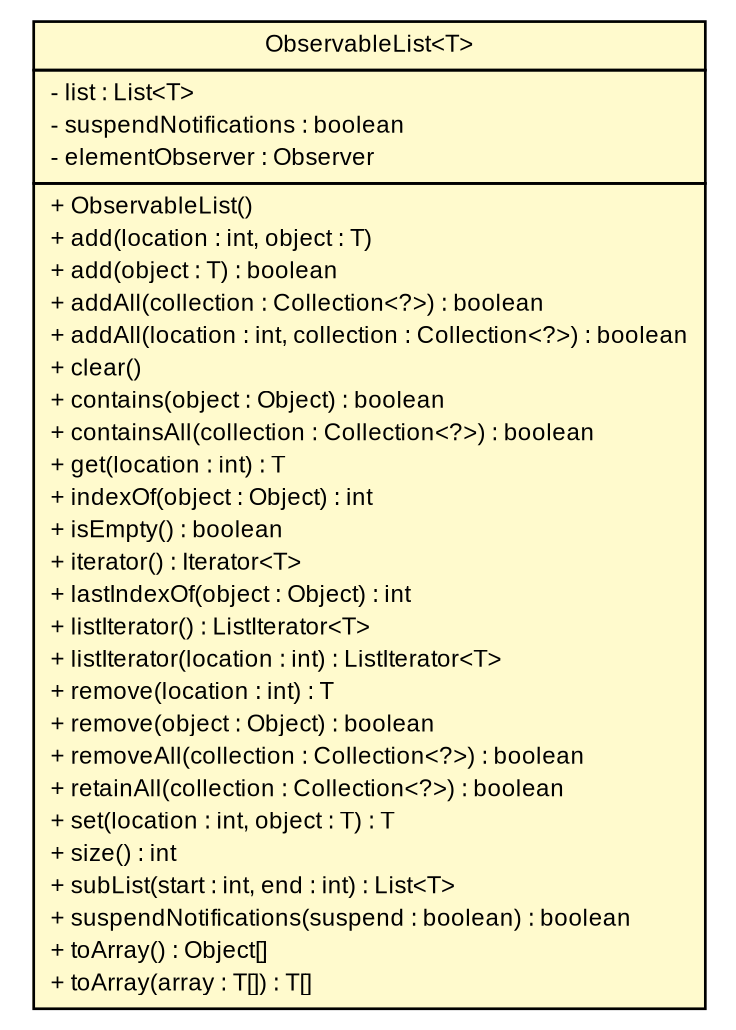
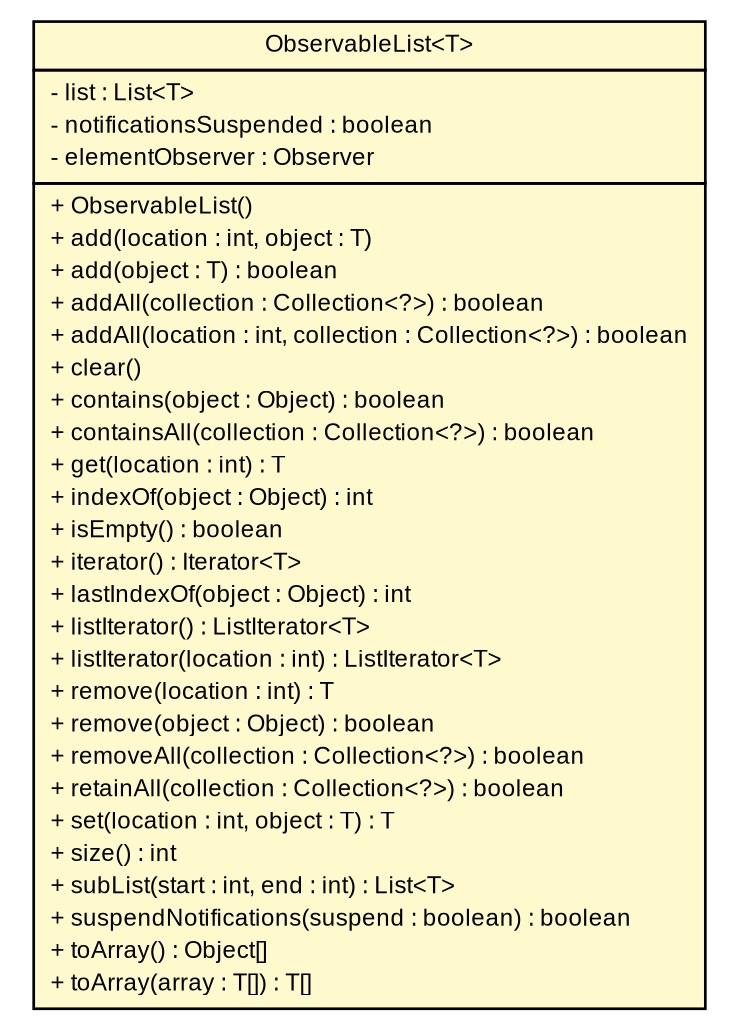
node "ObservableList<T>": text "- suspendNotifications : boolean" -> "- notificationsSuspended : boolean"
